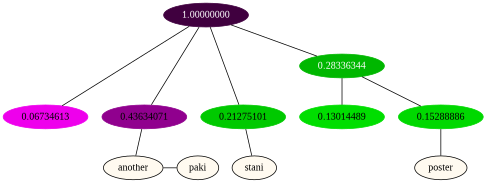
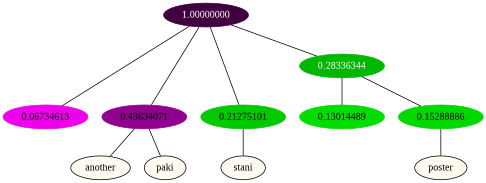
edge "another" -- "paki": now "0.43634071" -- "paki"
